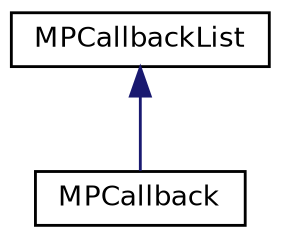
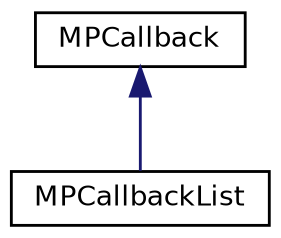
edge "MPCallback" -> "MPCallbackList": reversed
